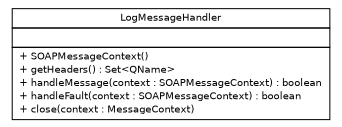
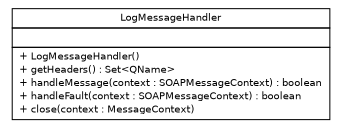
node "LogMessageHandler": text "+ SOAPMessageContext()" -> "+ LogMessageHandler()"
